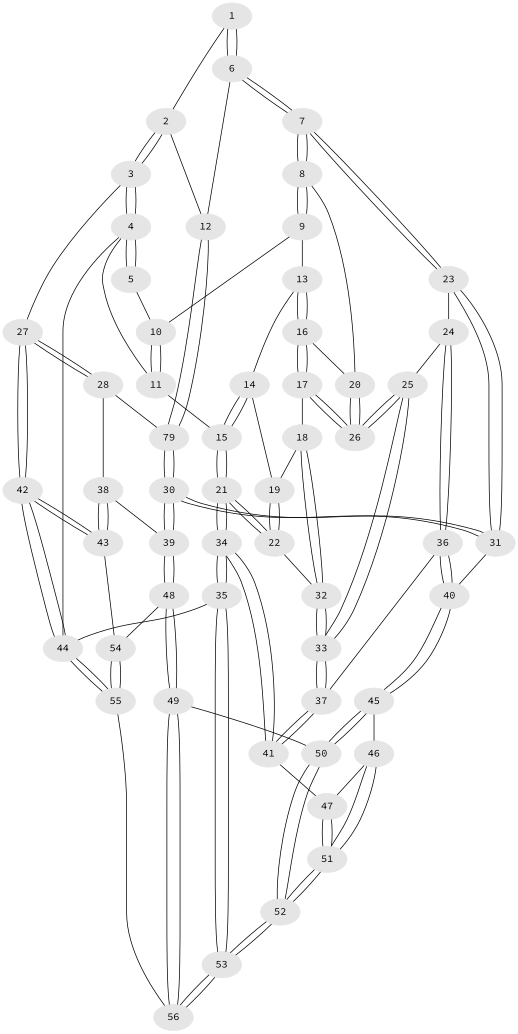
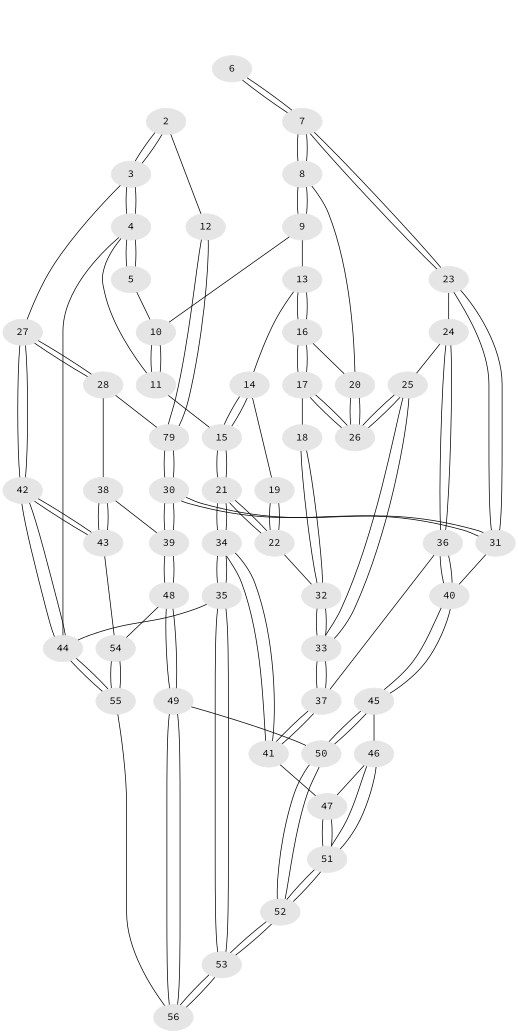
node "1": removed
edge "6" -- "12": removed
edge "18" -- "19": removed
